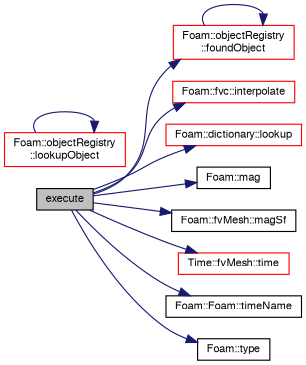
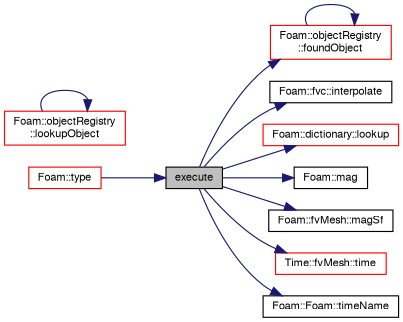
node "Foam::fvc::interpolate": color red -> black
edge "execute" -> "Foam::type": reversed
node "Foam::type": color black -> red
